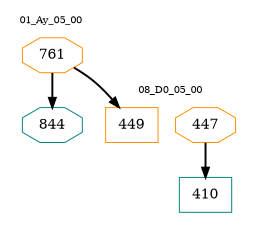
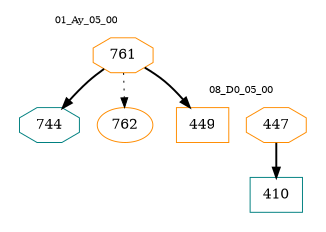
node "844": label "844" -> "744"
node "762": added
